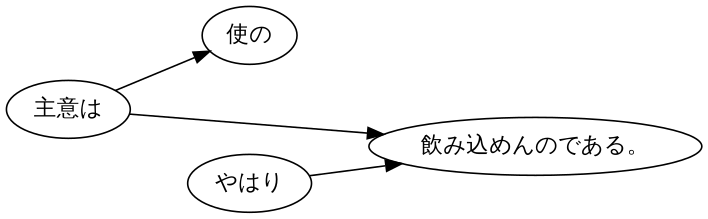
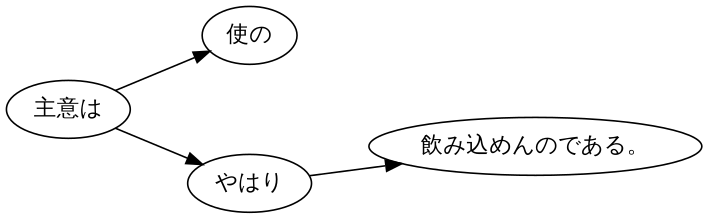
edge "主意は" -> "飲み込めんのである。": now "主意は" -> "やはり"
